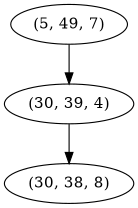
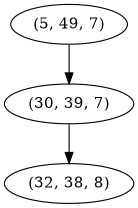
node "(30, 39, 4)": label "(30, 39, 4)" -> "(30, 39, 7)"
node "(30, 38, 8)": label "(30, 38, 8)" -> "(32, 38, 8)"
